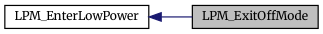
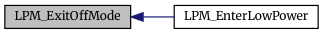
edge "LPM_ExitOffMode" -> "LPM_EnterLowPower": reversed
